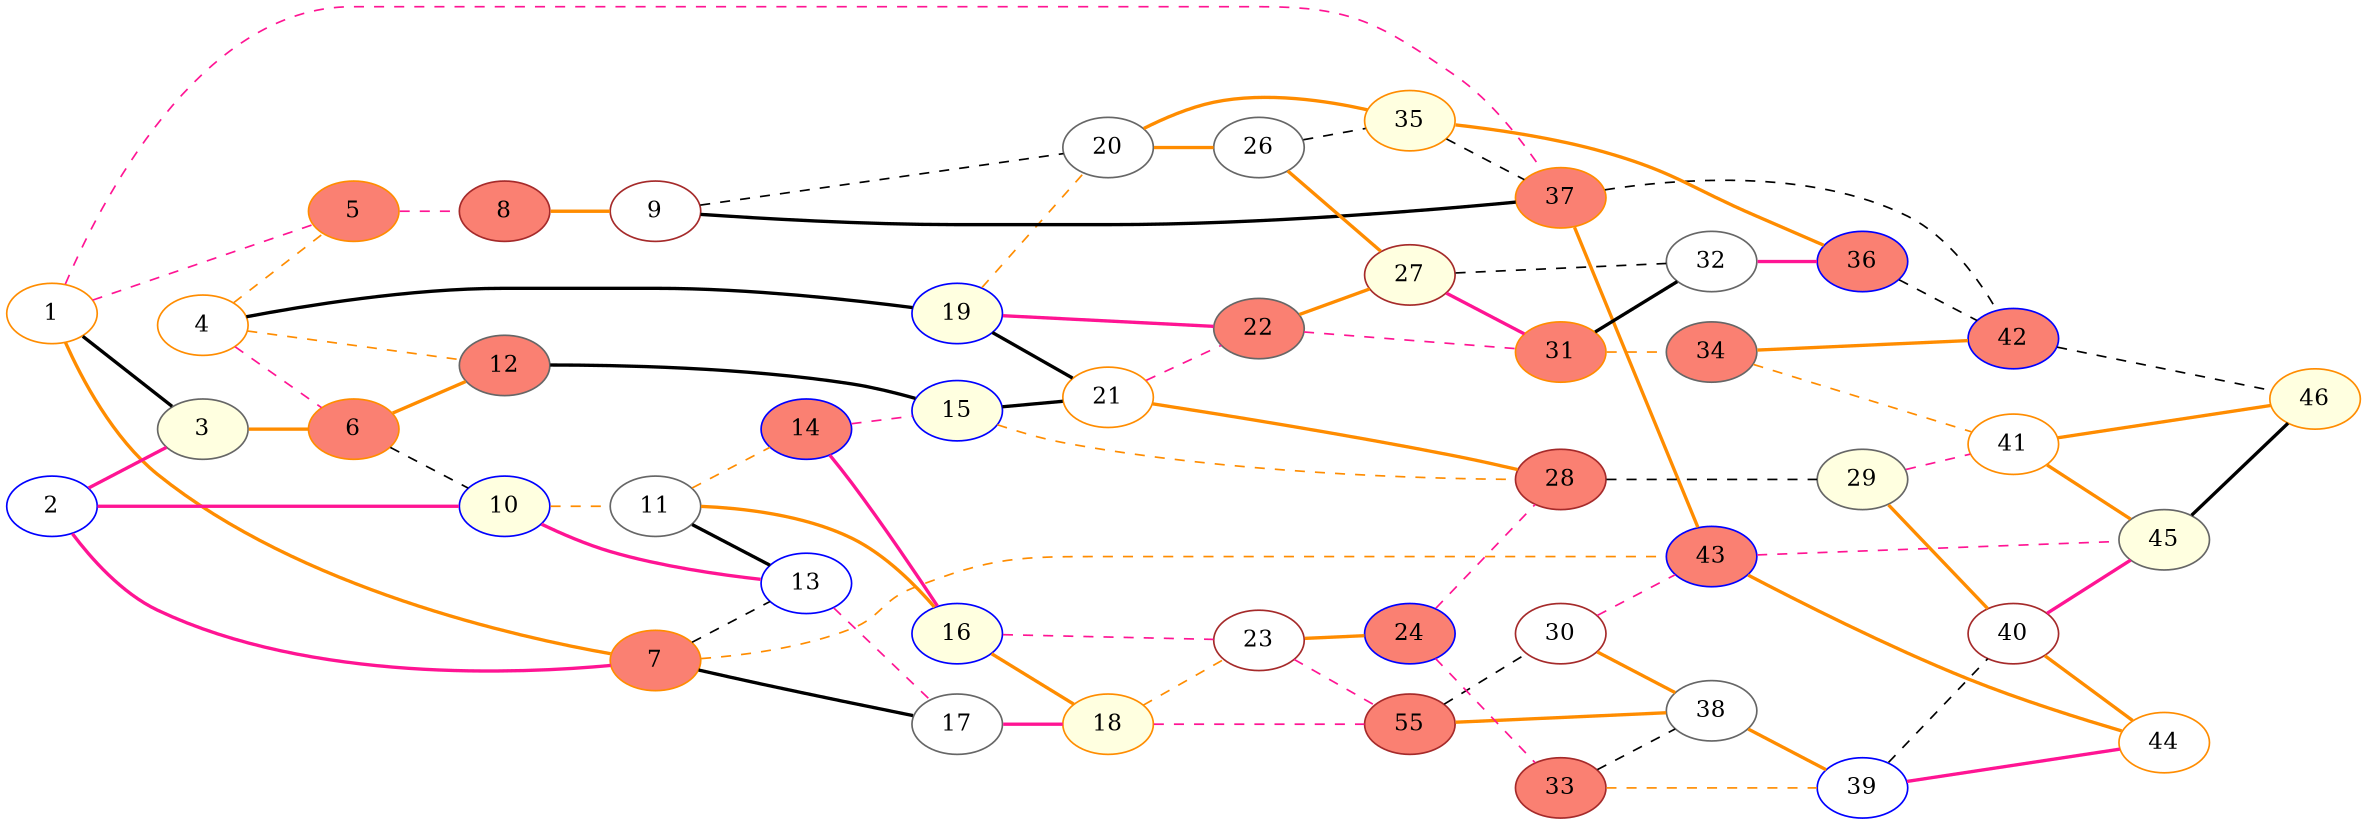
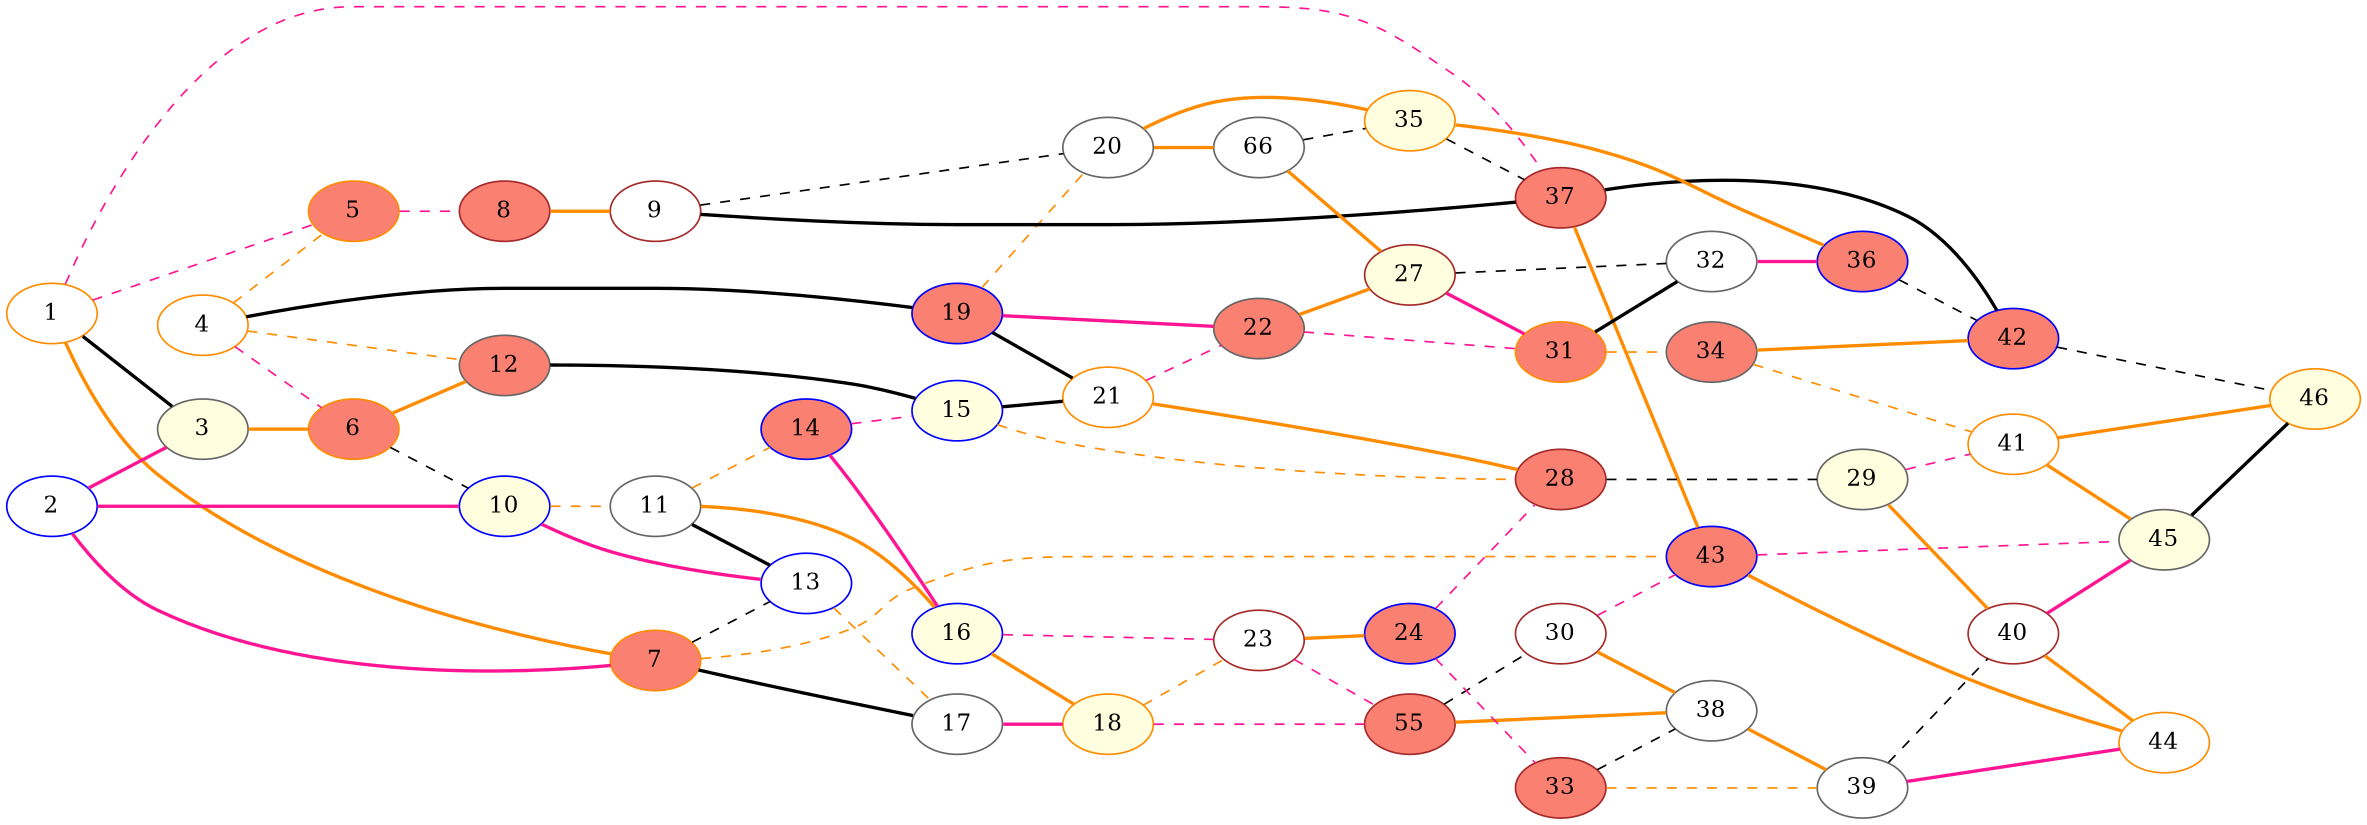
node "26": label "26" -> "66"
edge "37" -- "42": style dashed -> bold
node "37": color darkorange -> brown
node "19": fillcolor lightyellow -> salmon
edge "13" -- "17": color deeppink -> darkorange
node "39": color blue -> gray40
